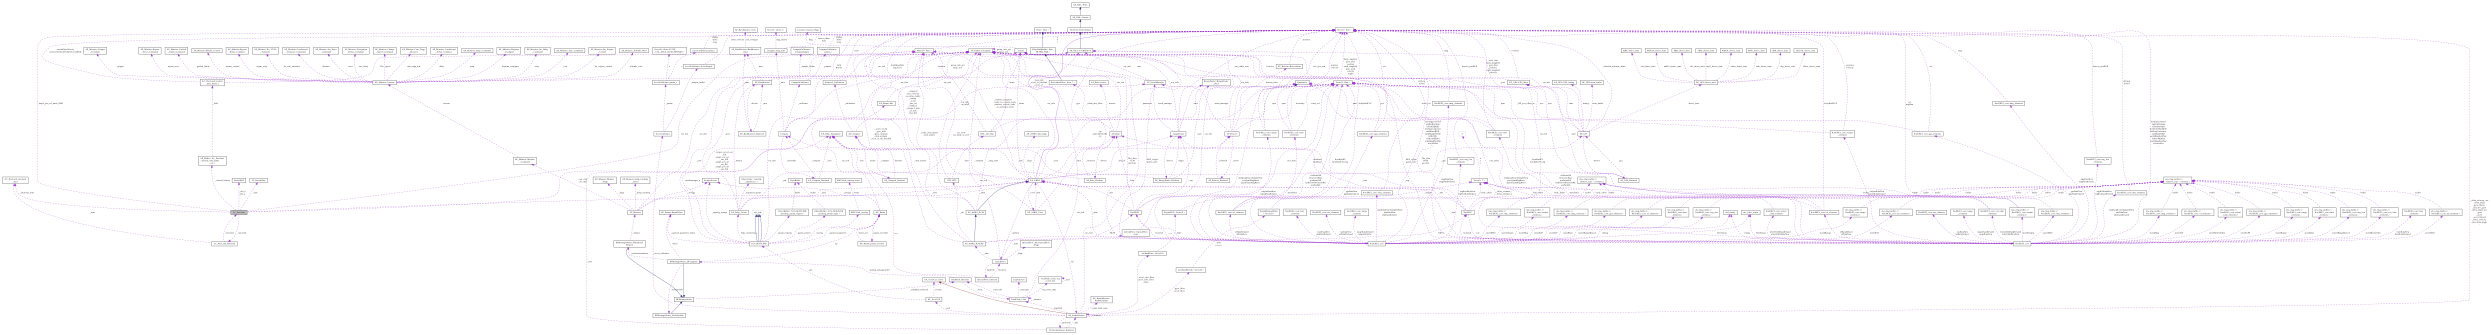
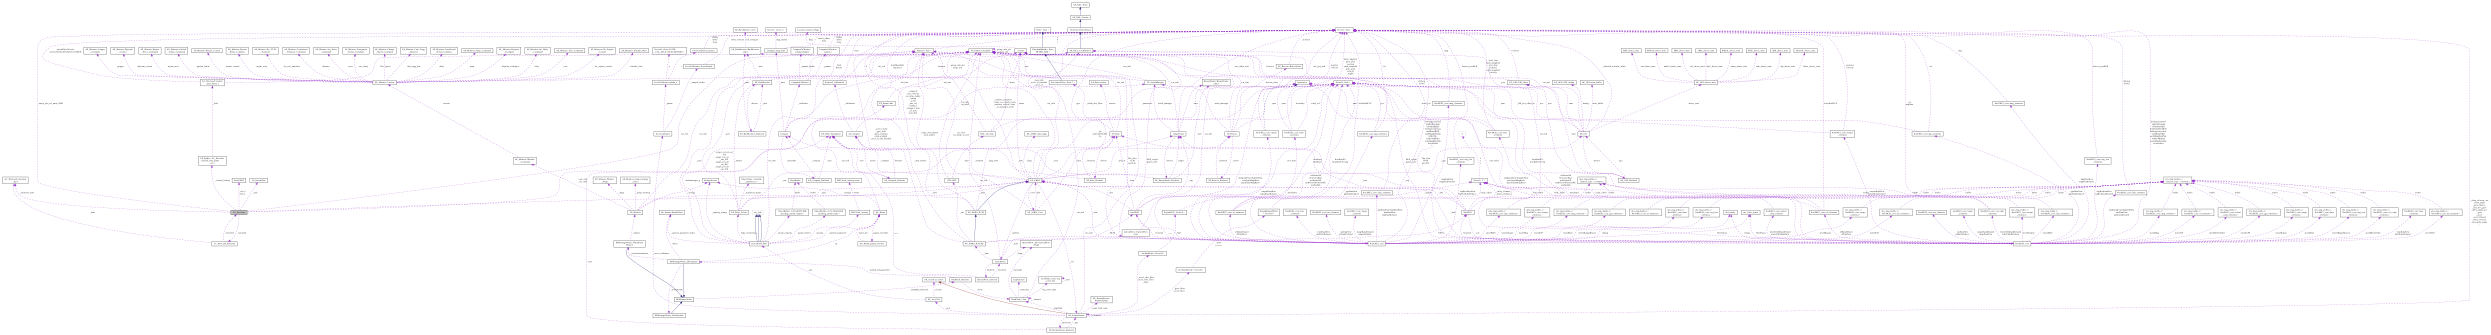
edge "AP_AHRS" -> "Vector3< float >": style solid -> dashed
node "AP_Mission::Digicam _Control": added
edge "AP_SerialManager" -> "AP_HAL::UARTDriver": now "AP_SerialManager" -> "AP_BattMonitor::BattMonitor _State"
edge "imu_ring_buffer_t< NavEKF3_core::output _elements >" -> "imu_ring_buffer_t< element_type >::element_t": style solid -> dashed
edge "NavEKF2_core" -> "obs_ring_buffer_t< NavEKF2_core::of_elements >": removed, label "storedOF"
edge "DataFlash_Class" -> "DataFlash_Backend": now "DataFlash_Class" -> "OpticalFlow::AP_OpticalFlow _Flags"
